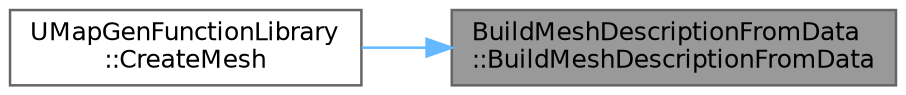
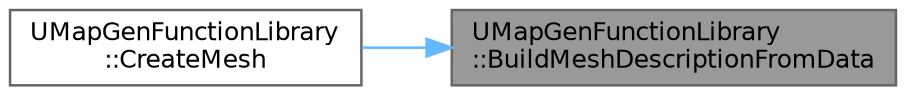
node "BuildMeshDescriptionFromData ::BuildMeshDescriptionFromData": label "BuildMeshDescriptionFromData ::BuildMeshDescriptionFromData" -> "UMapGenFunctionLibrary ::BuildMeshDescriptionFromData"
